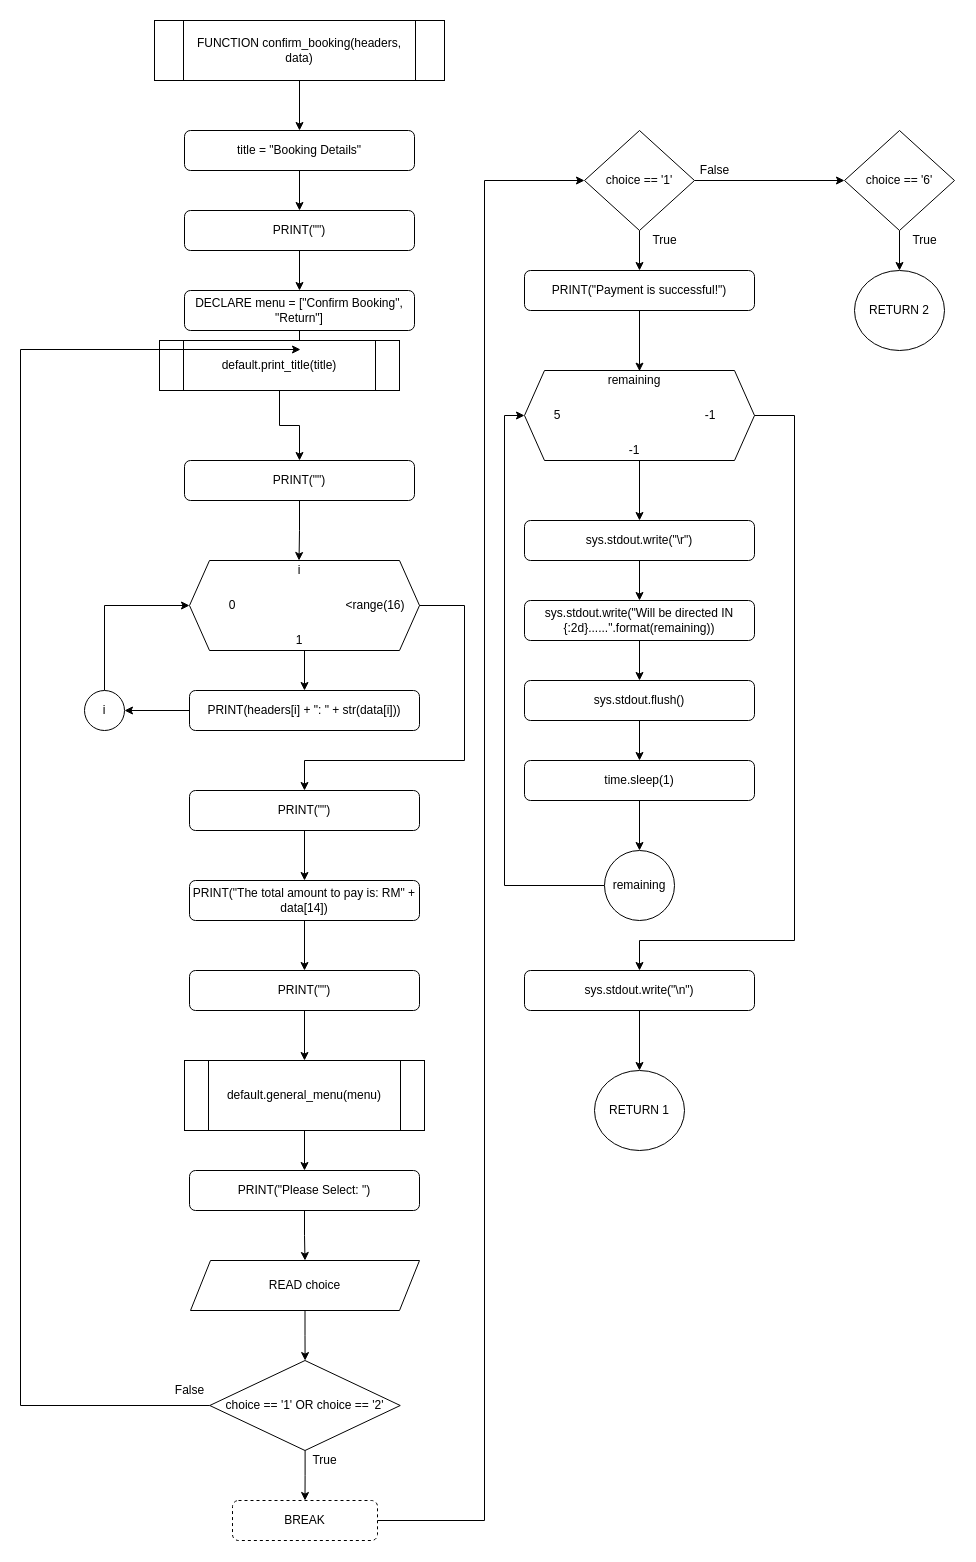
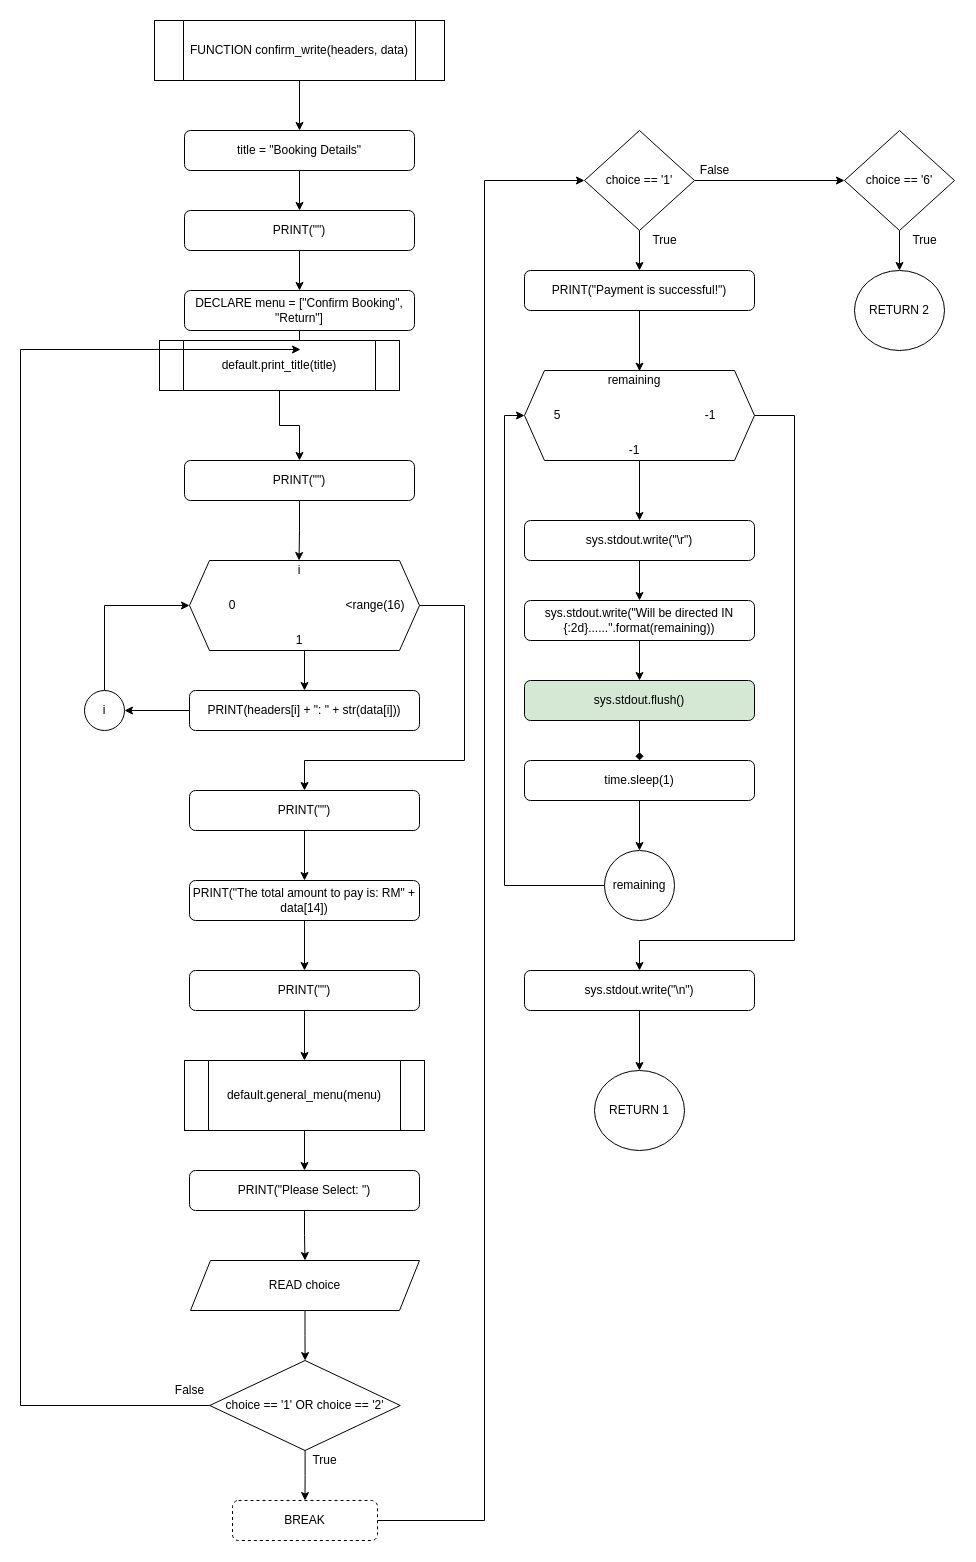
node "FUNCTION confirm_booking(headers, data)": label "FUNCTION confirm_booking(headers, data)" -> "FUNCTION confirm_write(headers, data)"
node "sys.stdout.flush()": fillcolor #ffffff -> #d5e8d4
edge "sys.stdout.flush()" -> "time.sleep(1)": arrowhead classic -> diamond
